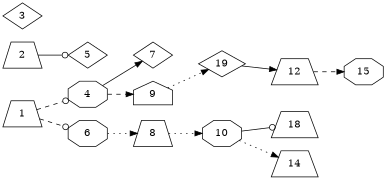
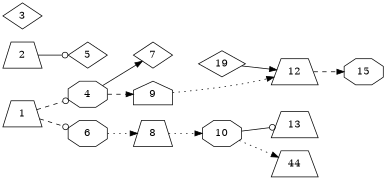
edge "9" -> "19": now "9" -> "12"
node "18": label "18" -> "13"
node "14": label "14" -> "44"
